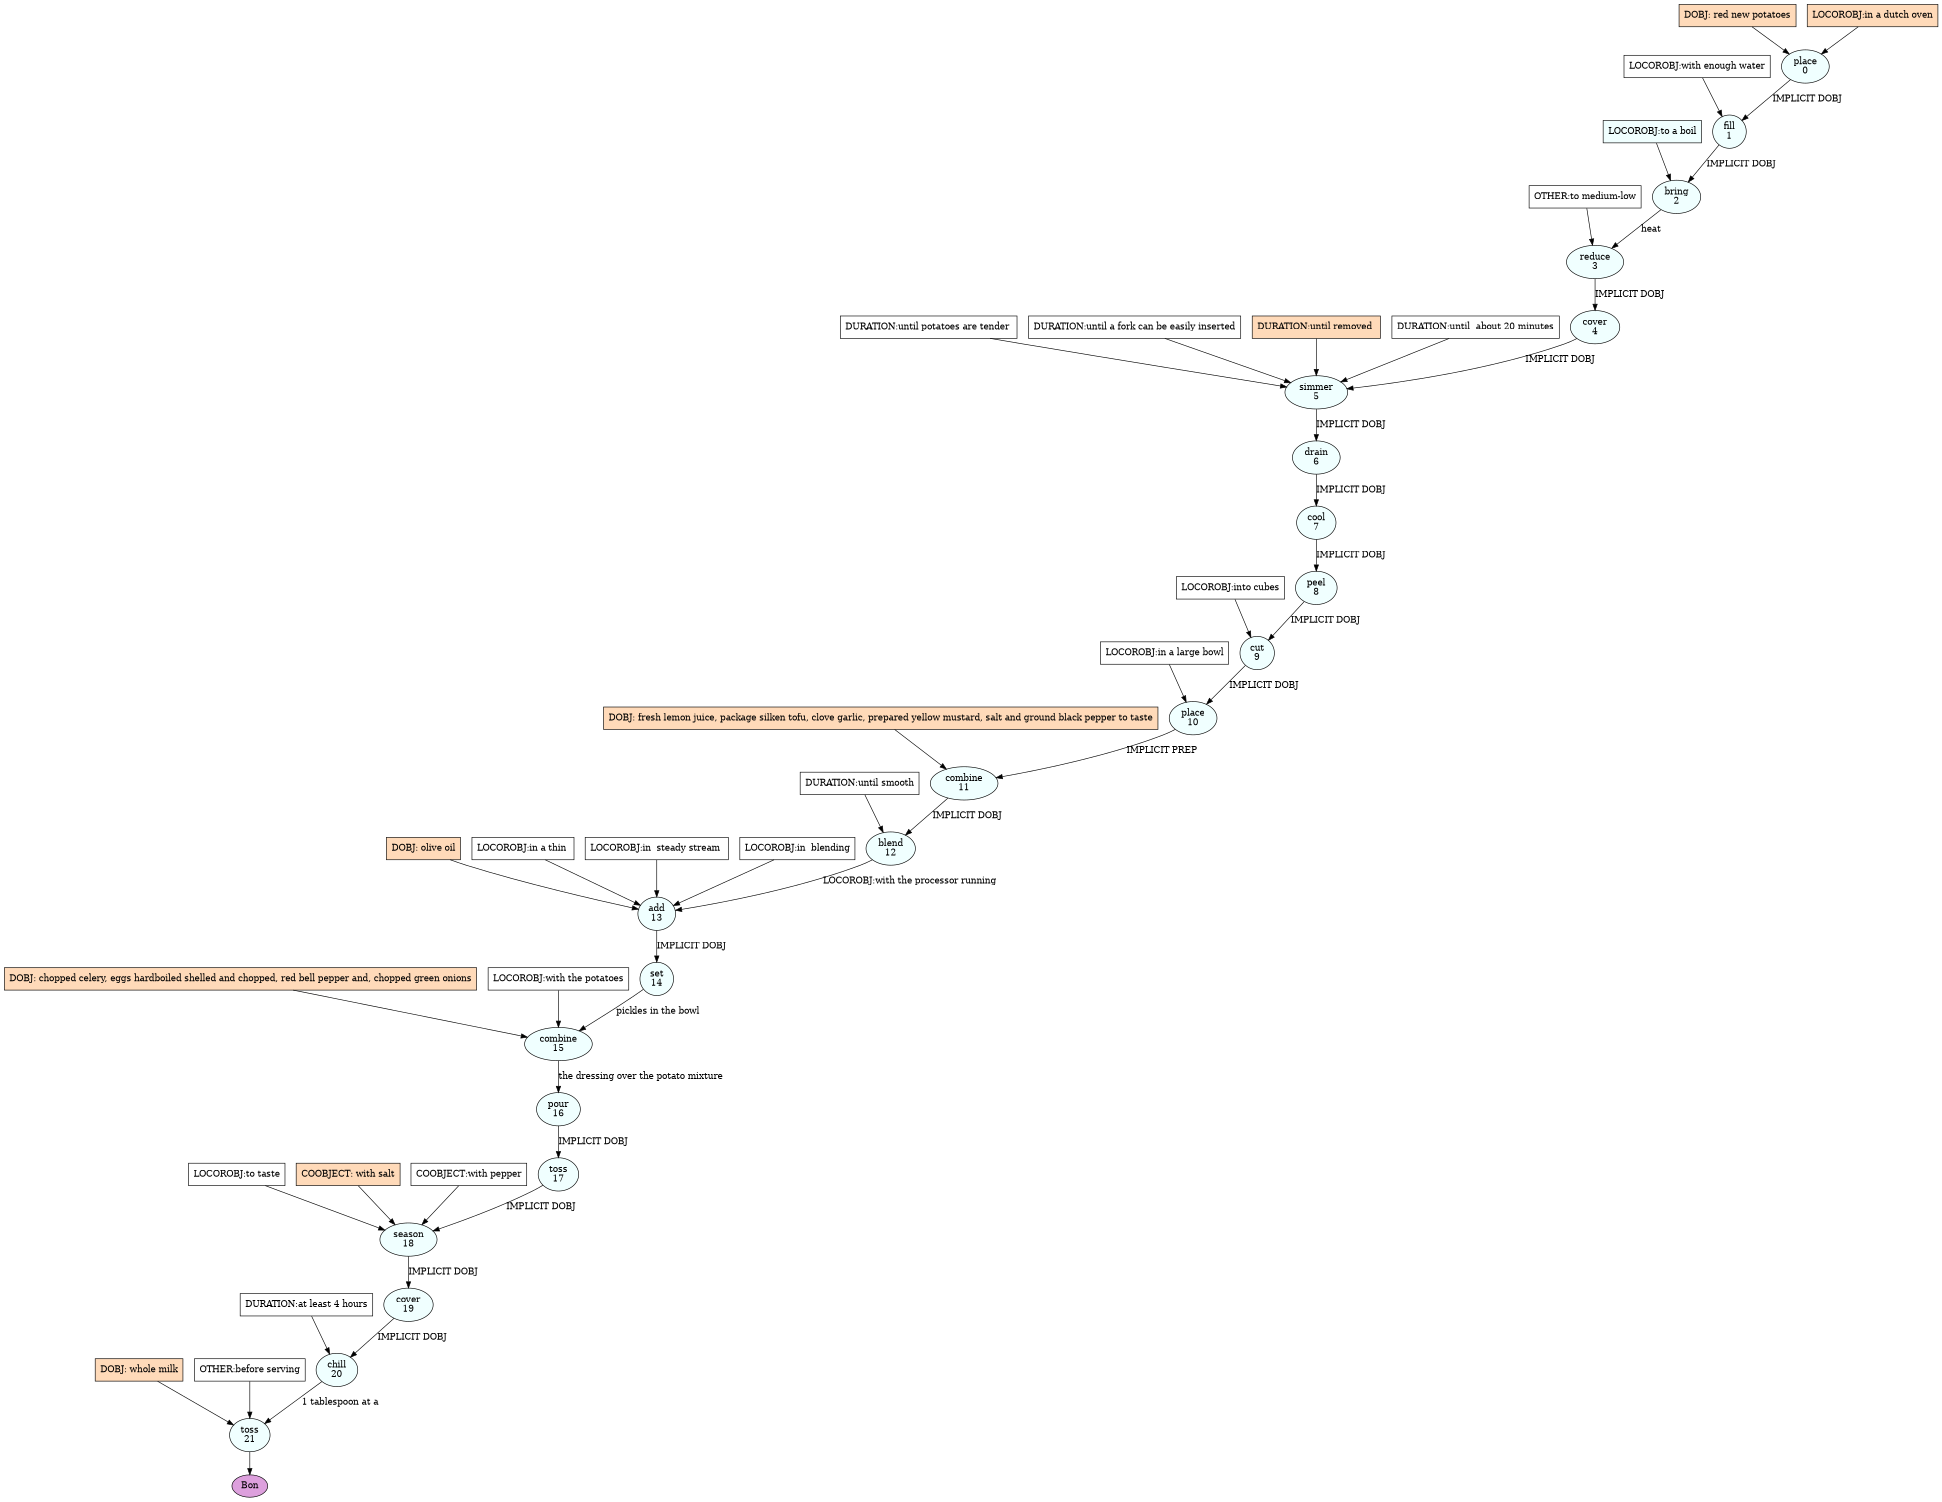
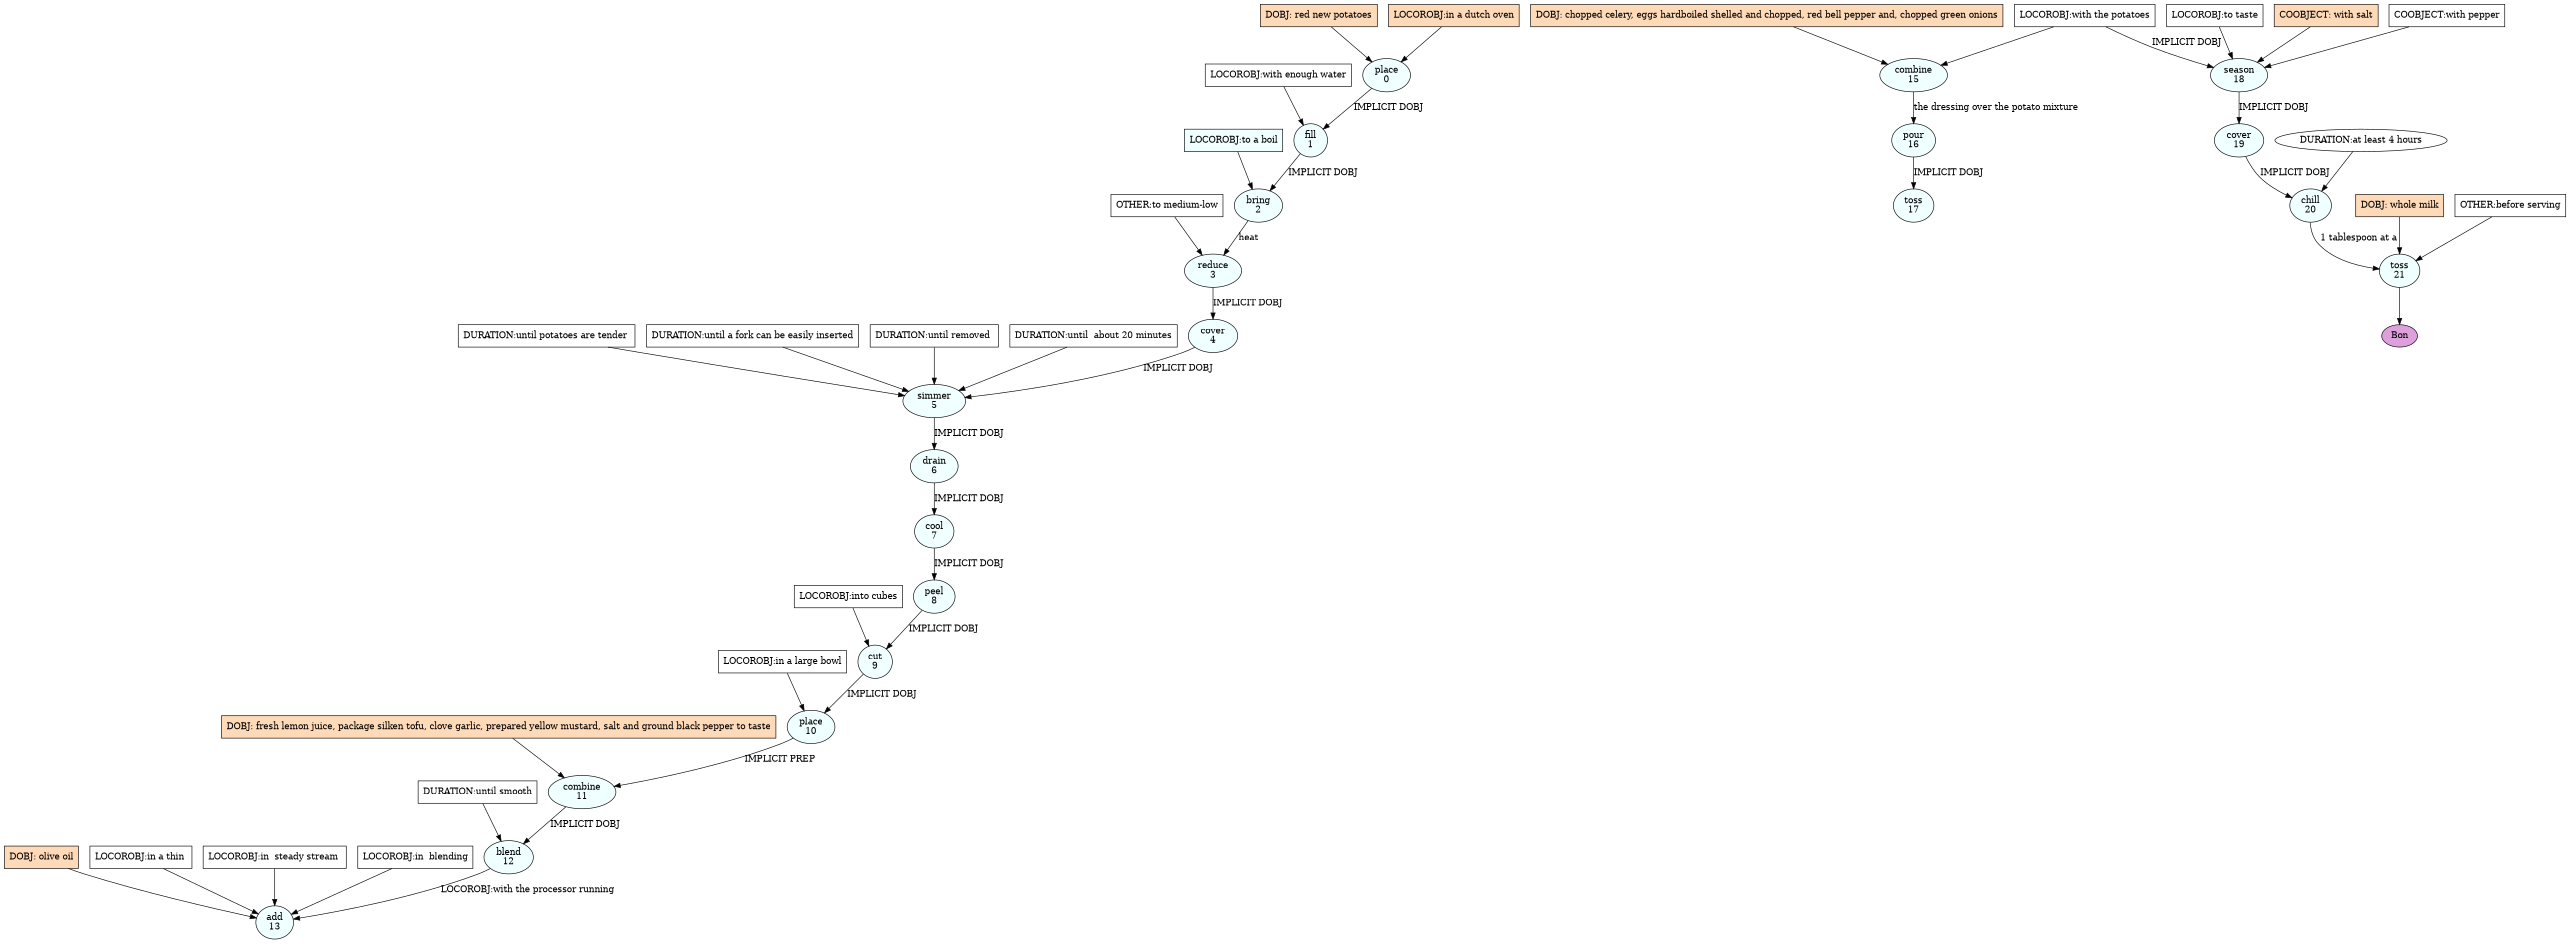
node "DURATION:until removed": fillcolor peachpuff -> white
node "set 14": removed
edge "toss 17" -> "season 18": now "LOCOROBJ:with the potatoes" -> "season 18"
node "DURATION:at least 4 hours": shape box -> ellipse
